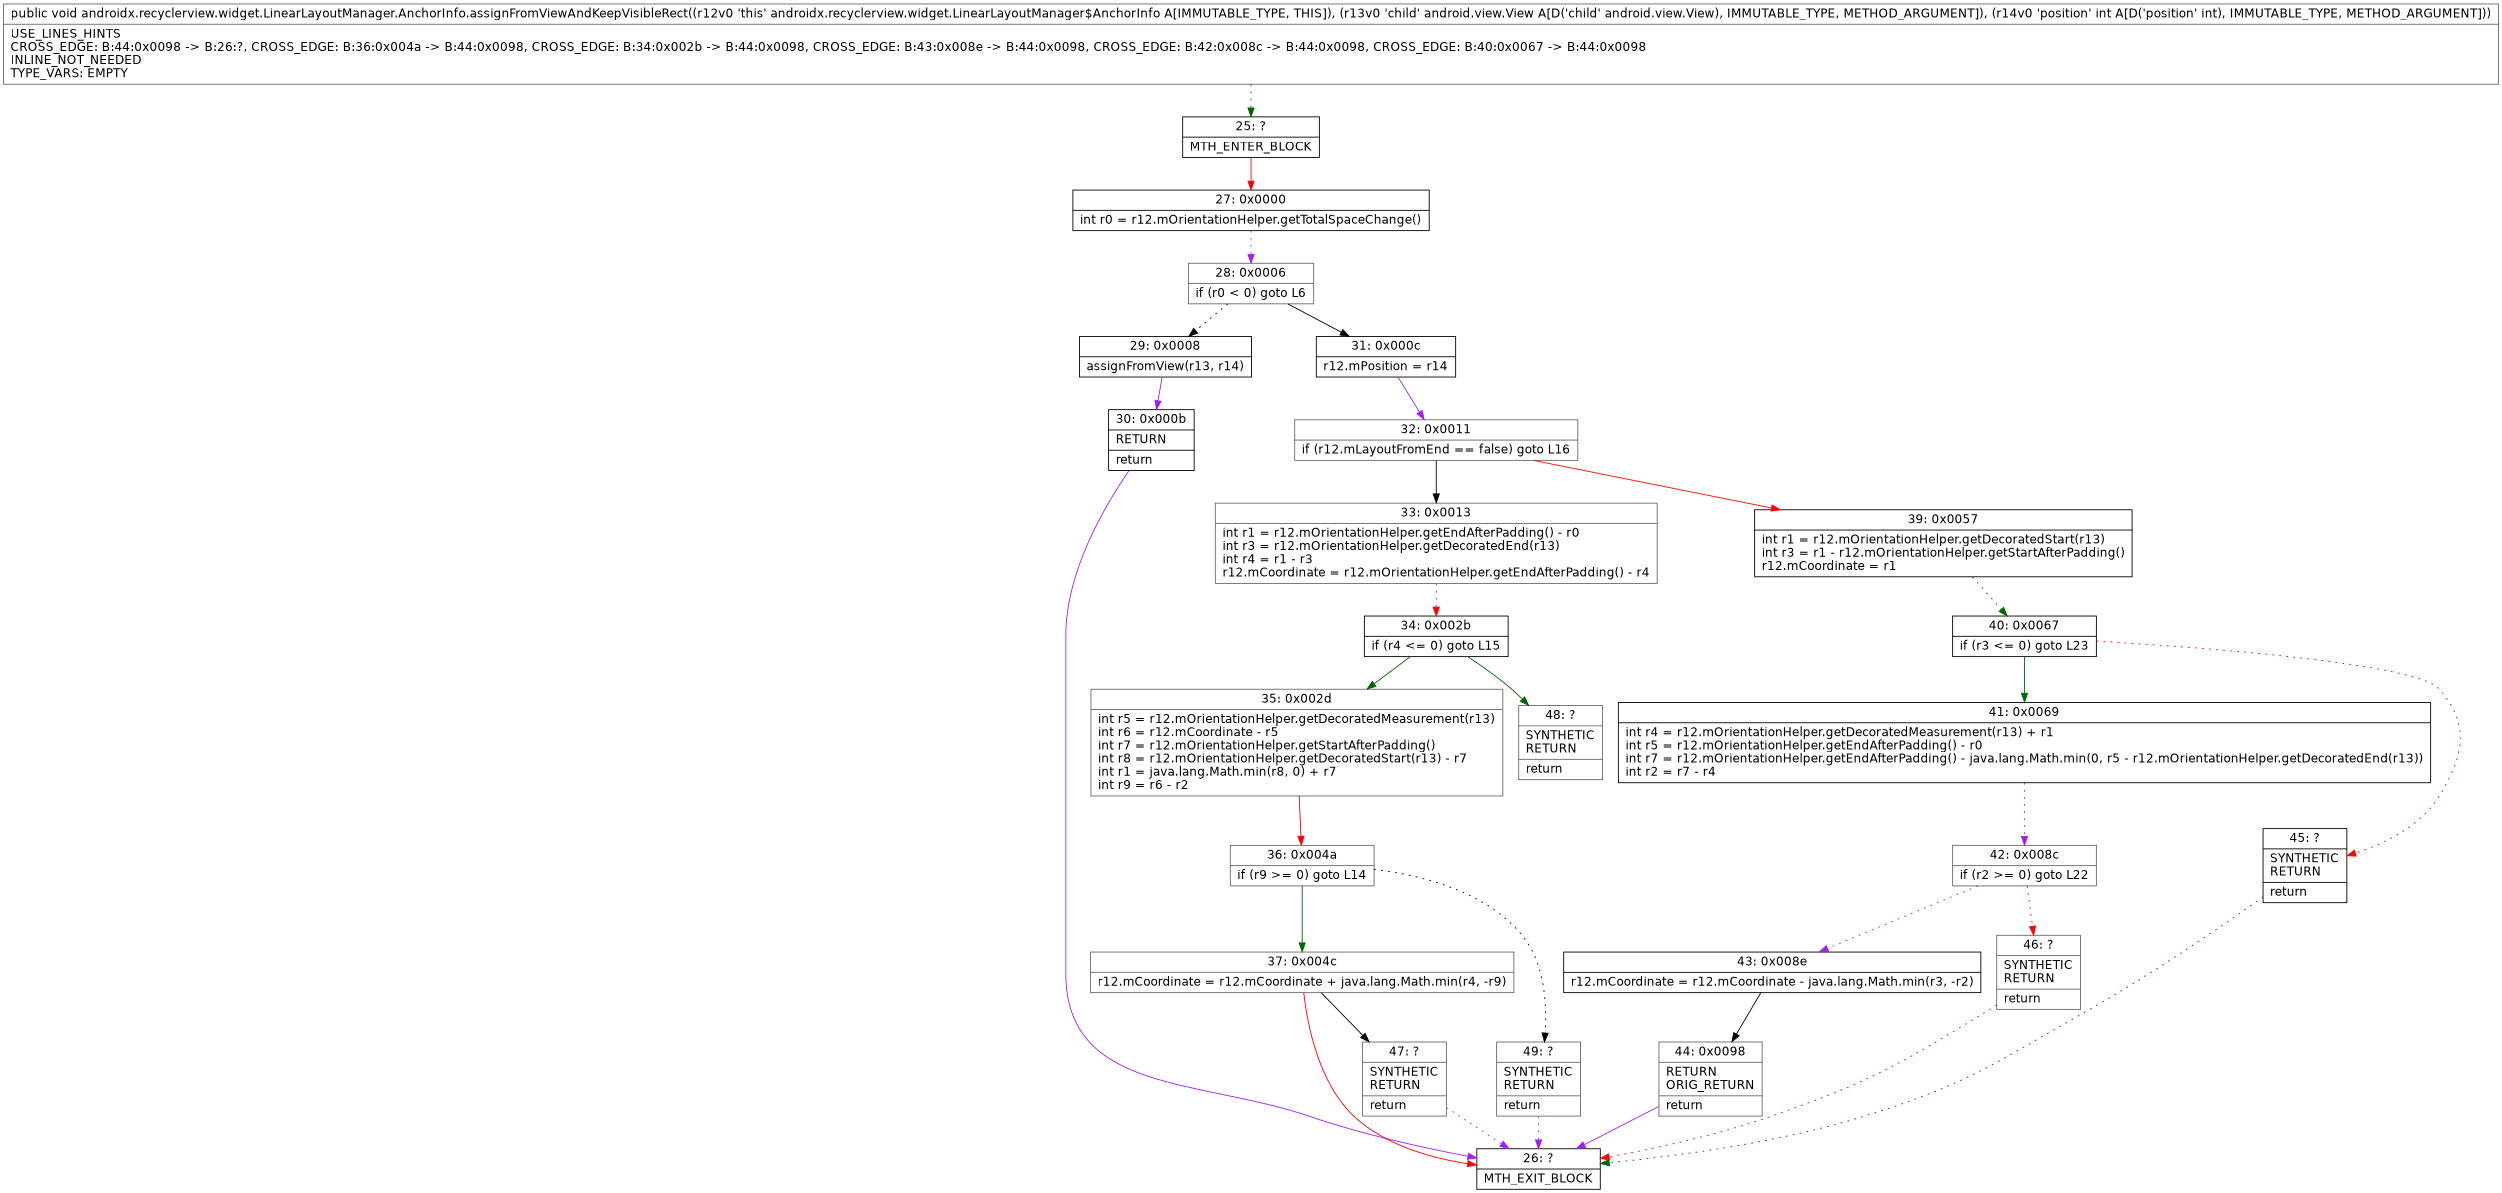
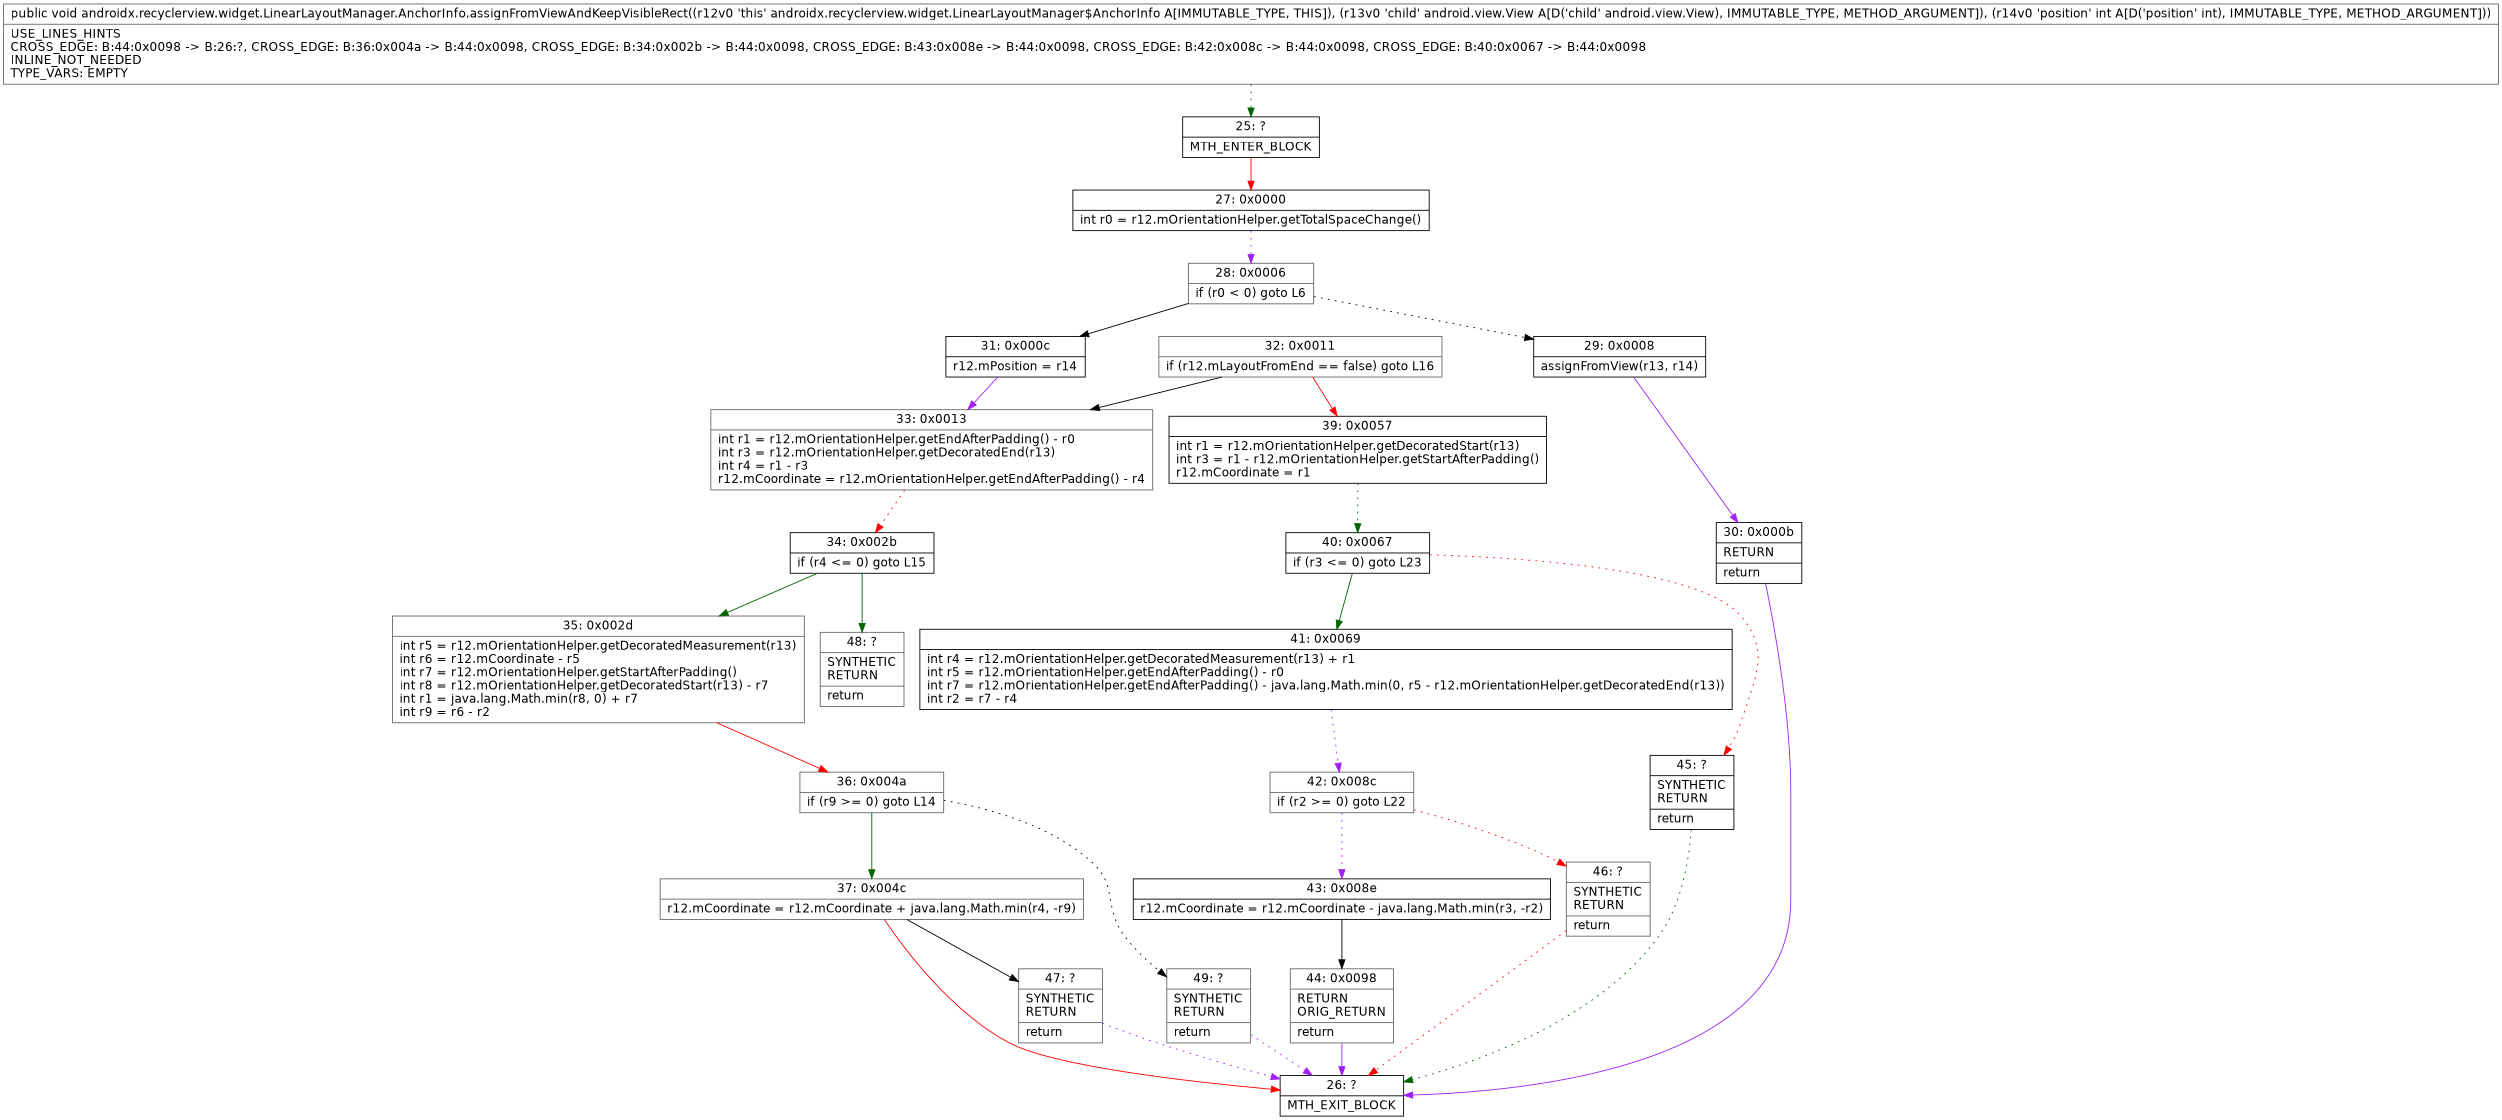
edge "31: 0x000c" -> "32: 0x0011": now "31: 0x000c" -> "33: 0x0013"
